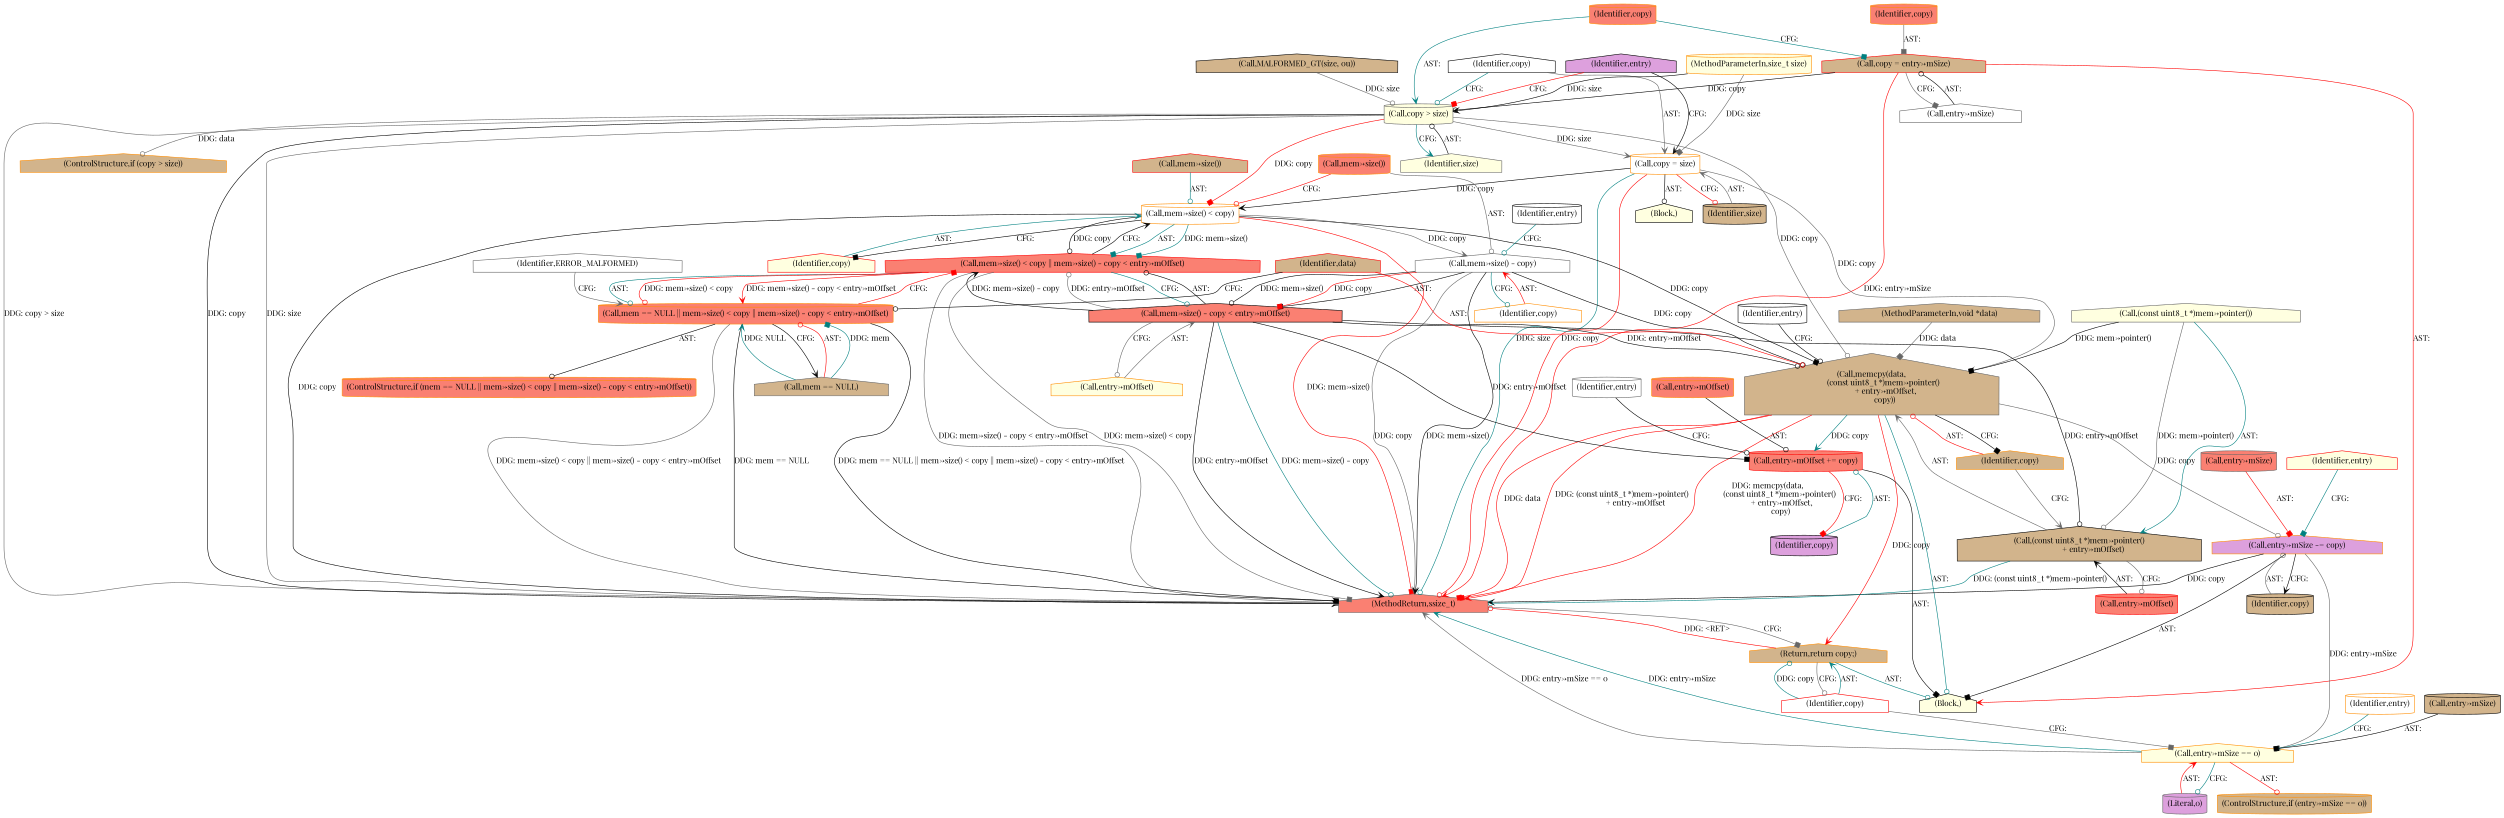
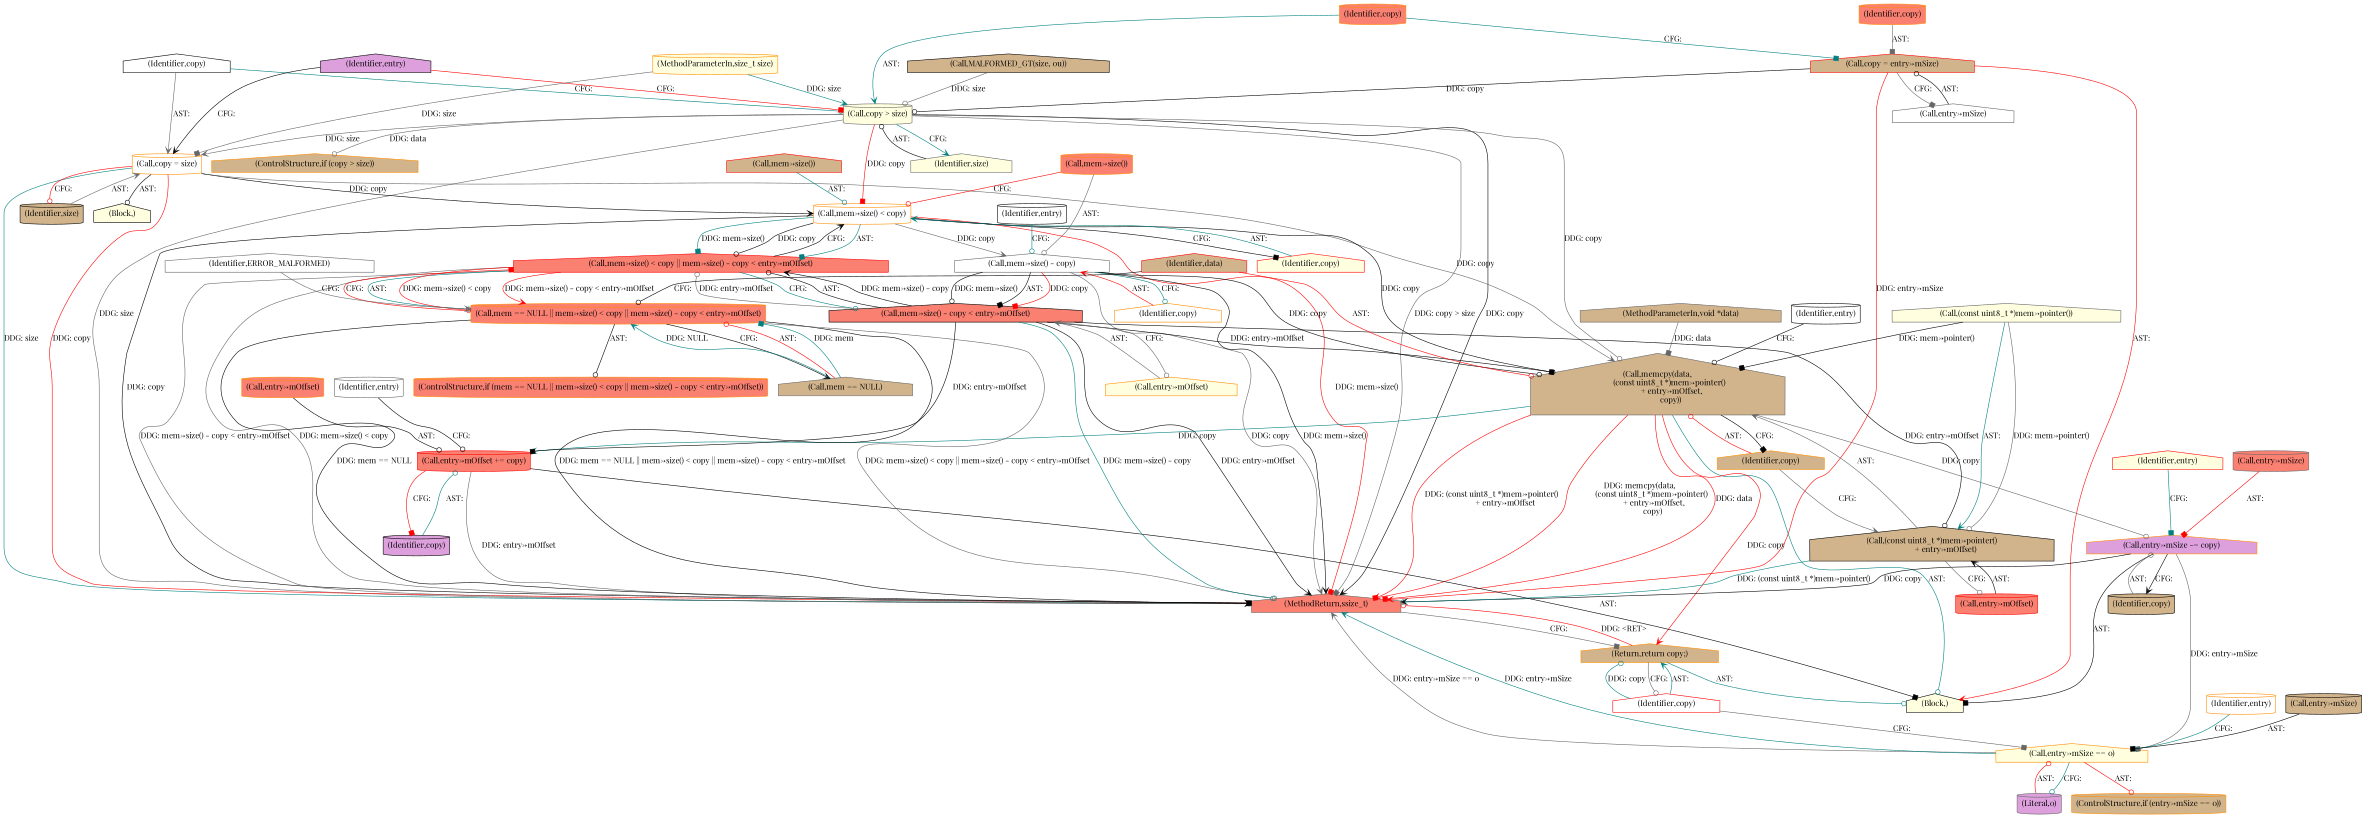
edge "(MethodParameterIn,size_t size)" -> "(Call,copy > size)": color black -> teal
edge "(Call,entry->mOffset += copy)" -> "(MethodReturn,ssize_t)": added, label "DDG: entry->mOffset"
edge "(Literal,0)" -> "(Call,entry->mSize == 0)": arrowhead vee -> odot
